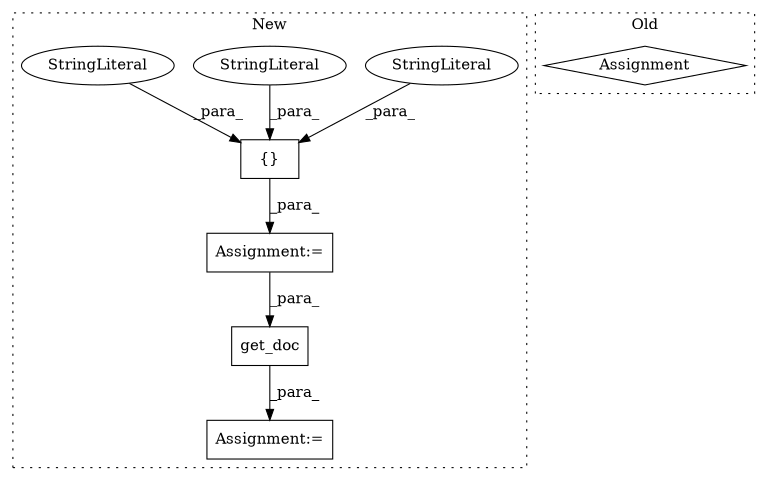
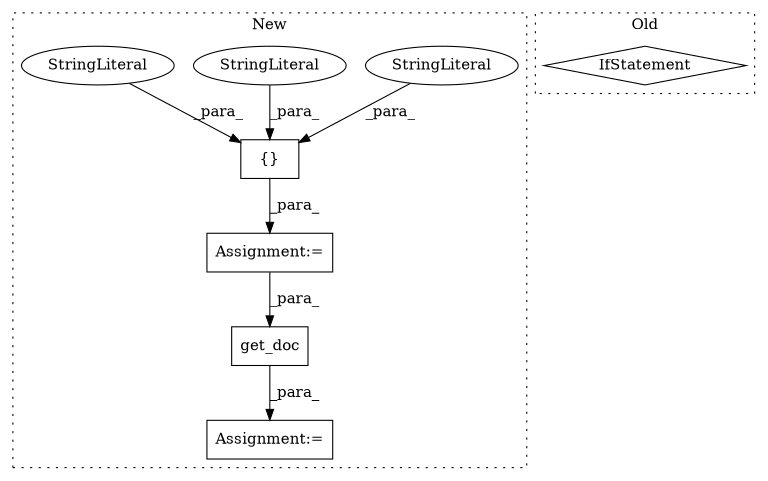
node "Assignment": label "Assignment" -> "IfStatement"
